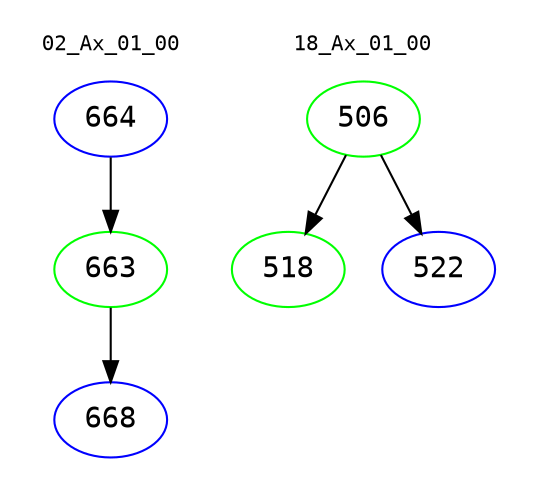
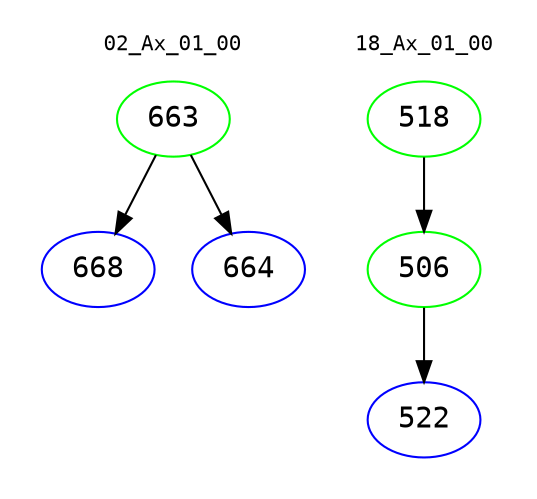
edge "664" -> "663": reversed
edge "506" -> "518": reversed
